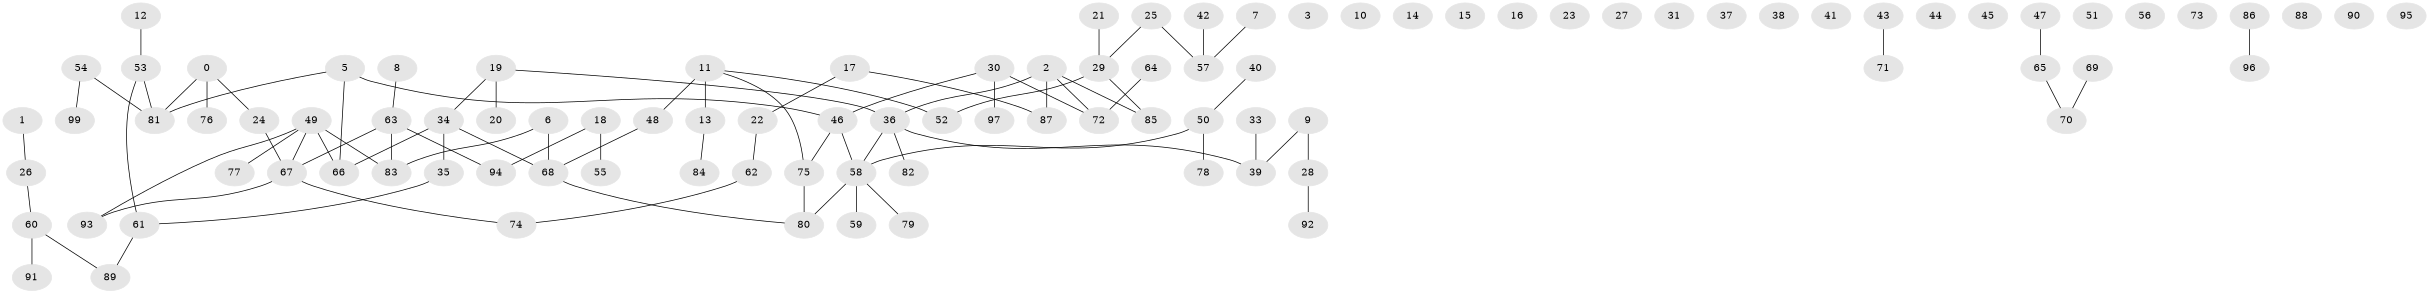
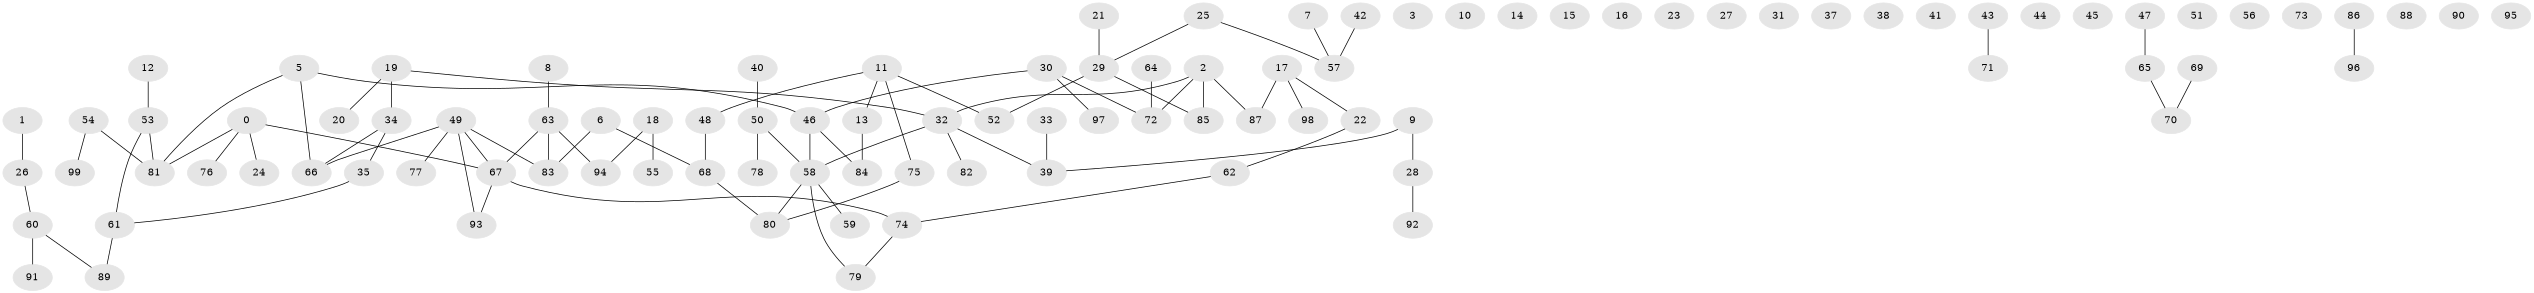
node "36": label "36" -> "32"
node "98": added
edge "34" -- "68": removed
edge "46" -- "75": now "46" -- "84"
edge "24" -- "67": now "0" -- "67"
edge "74" -- "79": added
